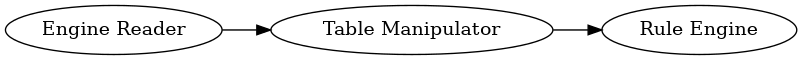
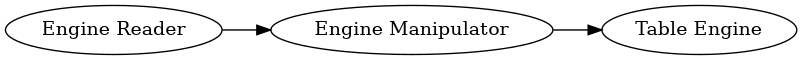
node "Table Manipulator": label "Table Manipulator" -> "Engine Manipulator"
node "Rule Engine": label "Rule Engine" -> "Table Engine"
